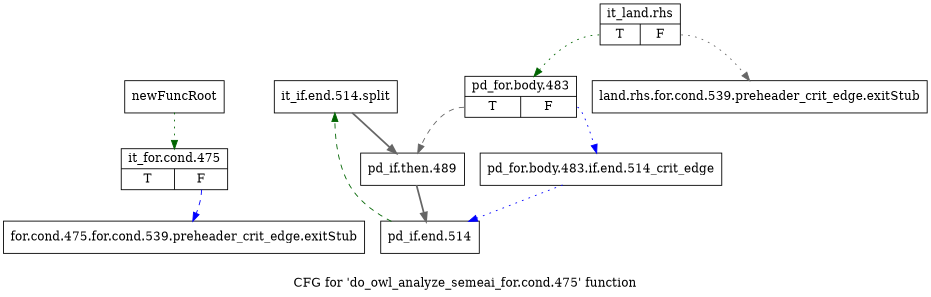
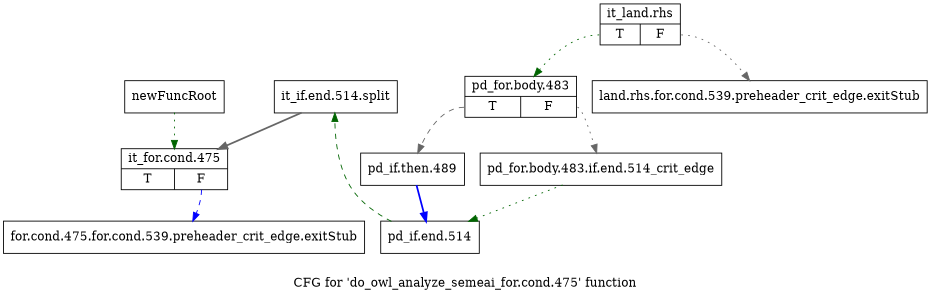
edge "pd_for.body.483" -> "pd_for.body.483.if.end.514_crit_edge": color blue -> gray40
edge "it_if.end.514.split" -> "pd_if.then.489": now "it_if.end.514.split" -> "it_for.cond.475"
edge "pd_if.then.489" -> "pd_if.end.514": color gray40 -> blue
edge "pd_for.body.483.if.end.514_crit_edge" -> "pd_if.end.514": color blue -> darkgreen
